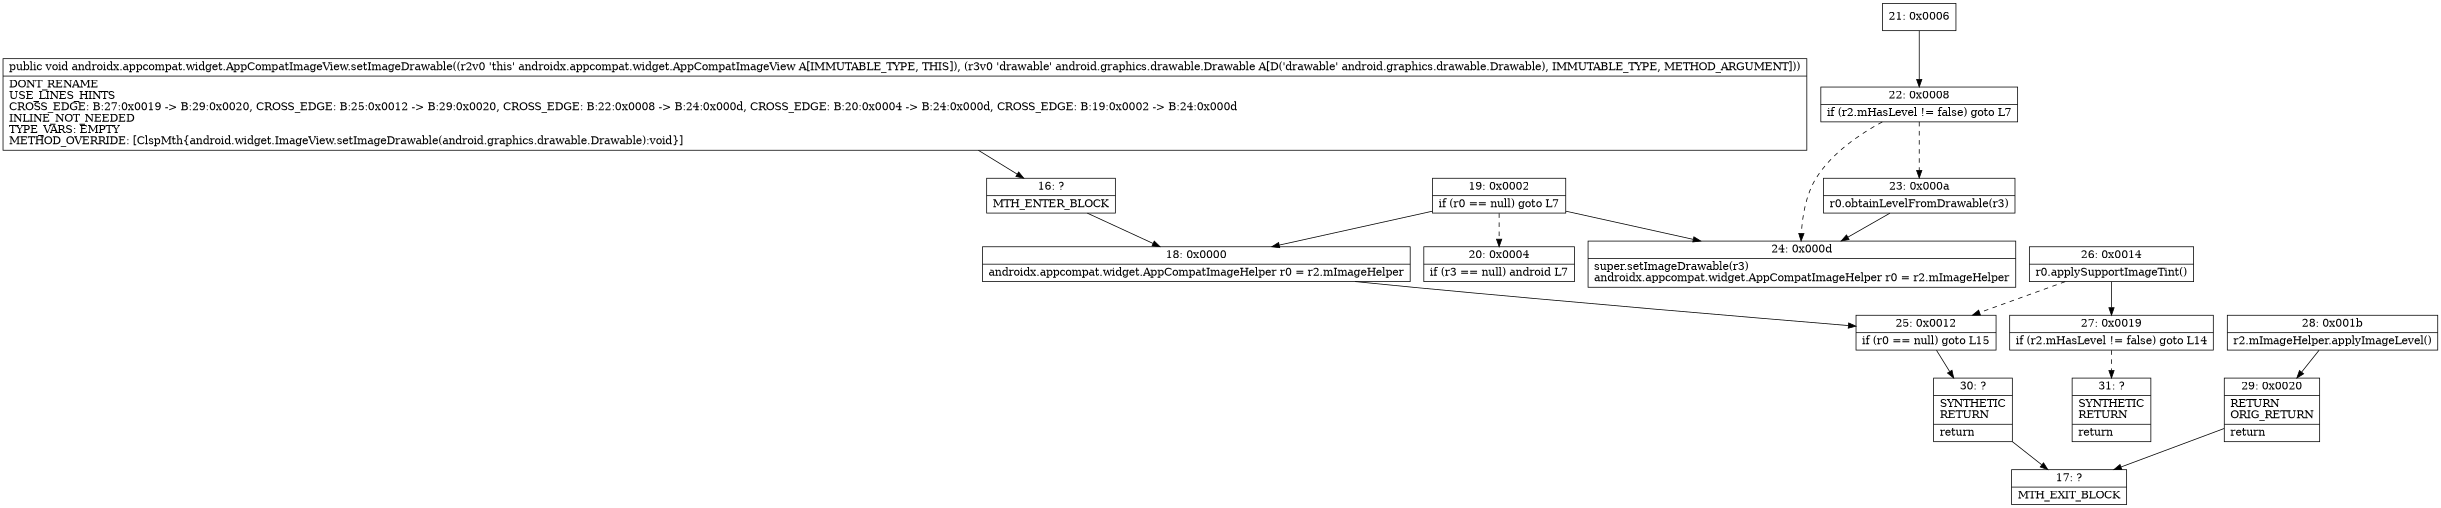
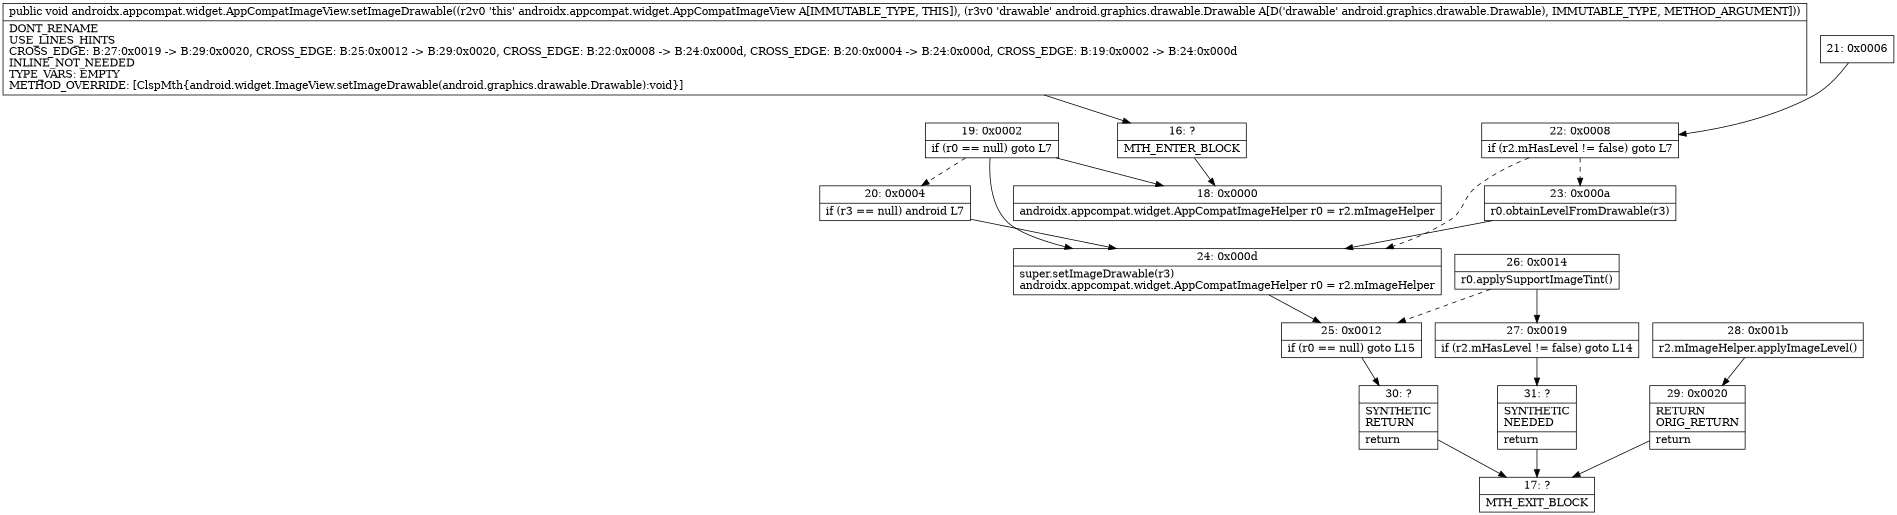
edge "20: 0x0004" -> "24: 0x000d": added
edge "18: 0x0000" -> "25: 0x0012": now "24: 0x000d" -> "25: 0x0012"
edge "27: 0x0019" -> "31: ?": style dashed -> solid
node "31: ?": text "RETURN" -> "NEEDED"
edge "31: ?" -> "17: ?": added
